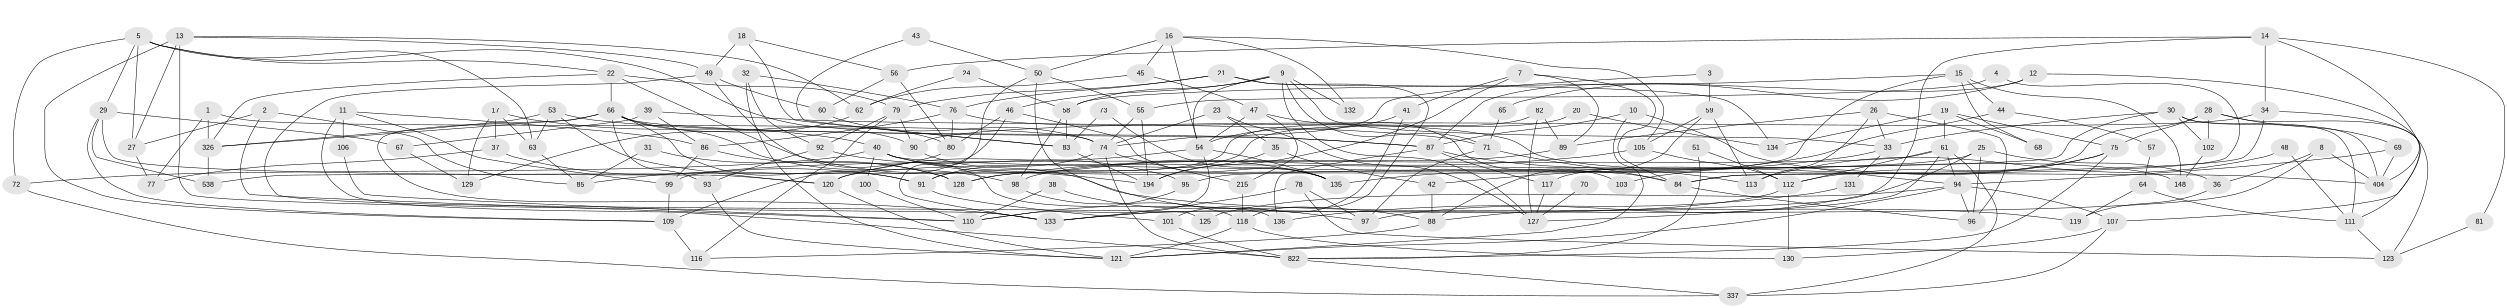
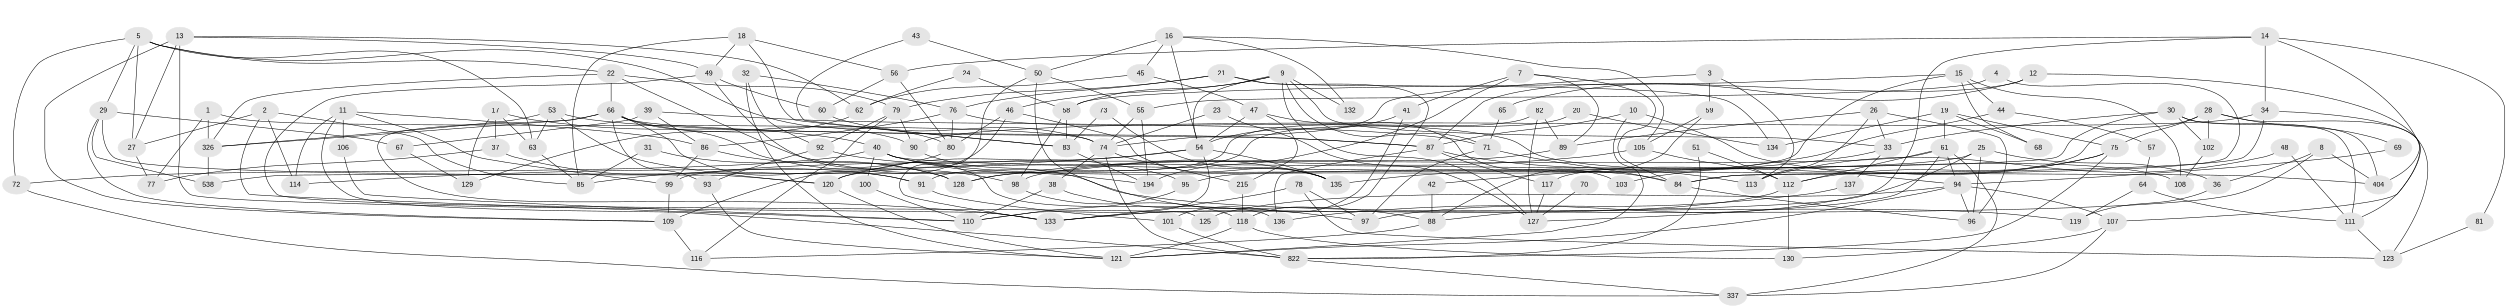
edge "18" -- "85": added
node "35": removed
edge "59" -- "113": now "3" -- "113"
edge "74" -- "91": now "74" -- "38"
edge "69" -- "404": removed
node "114": added
node "131": label "131" -> "137"
node "148": label "148" -> "108"
